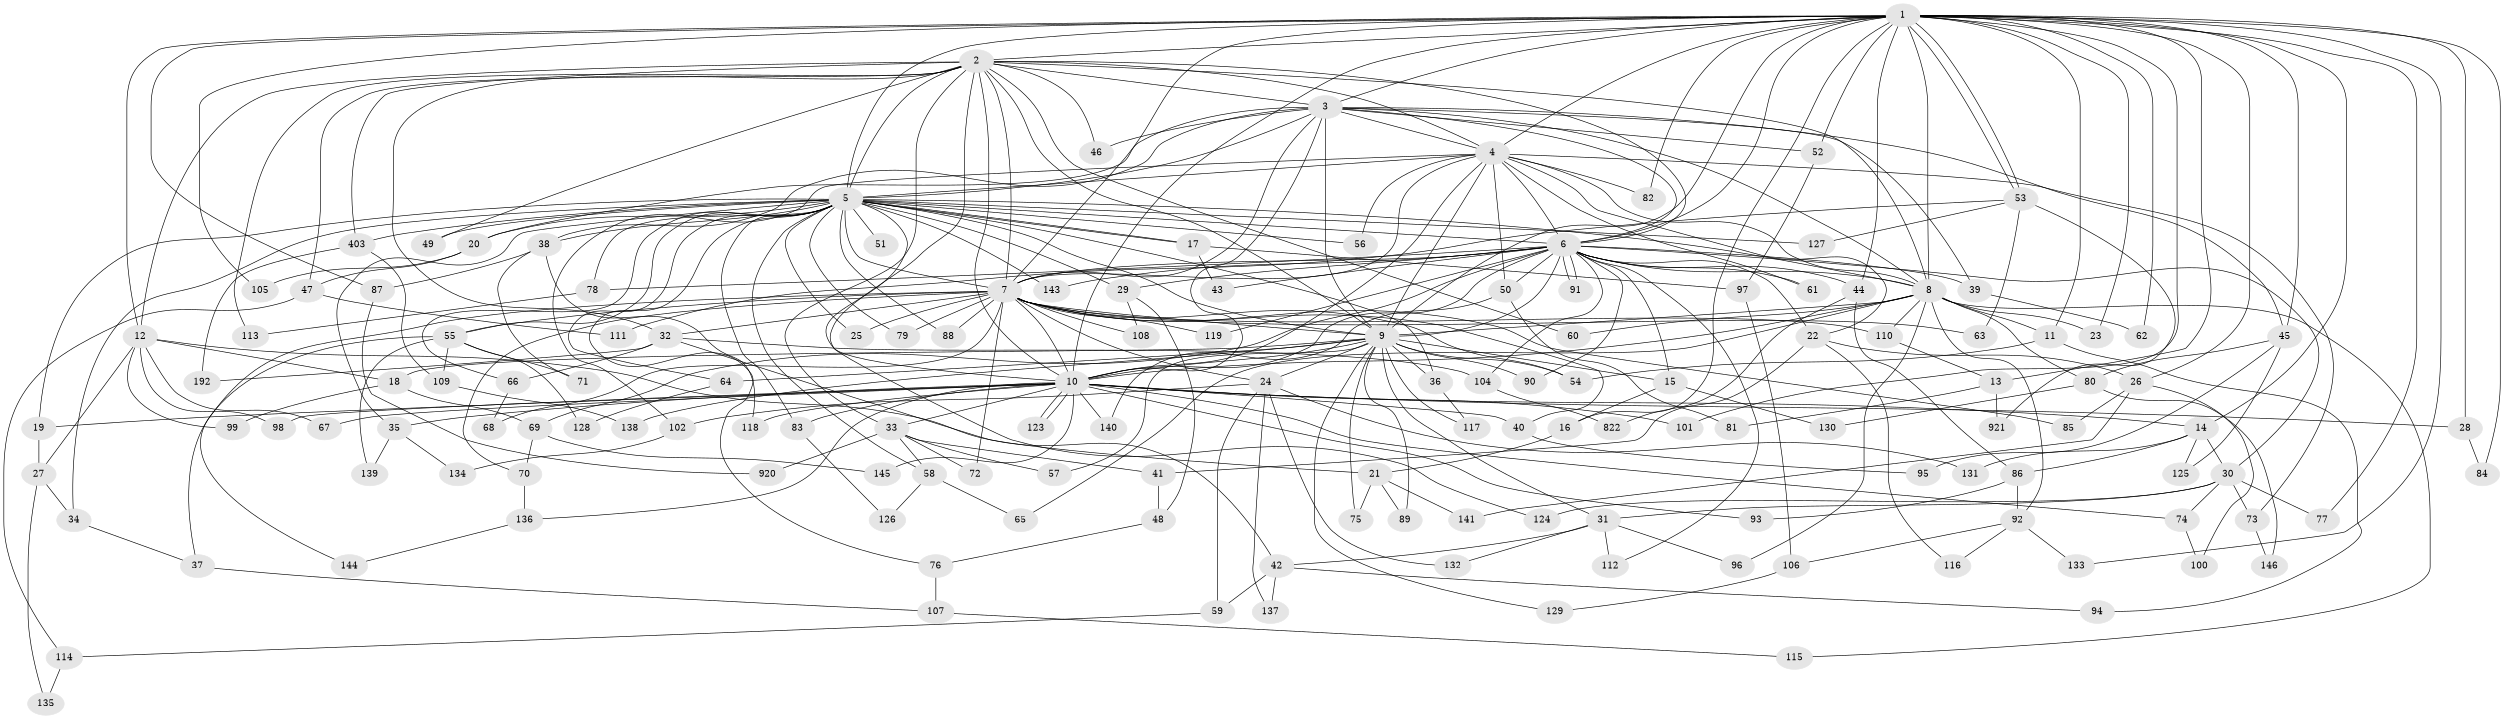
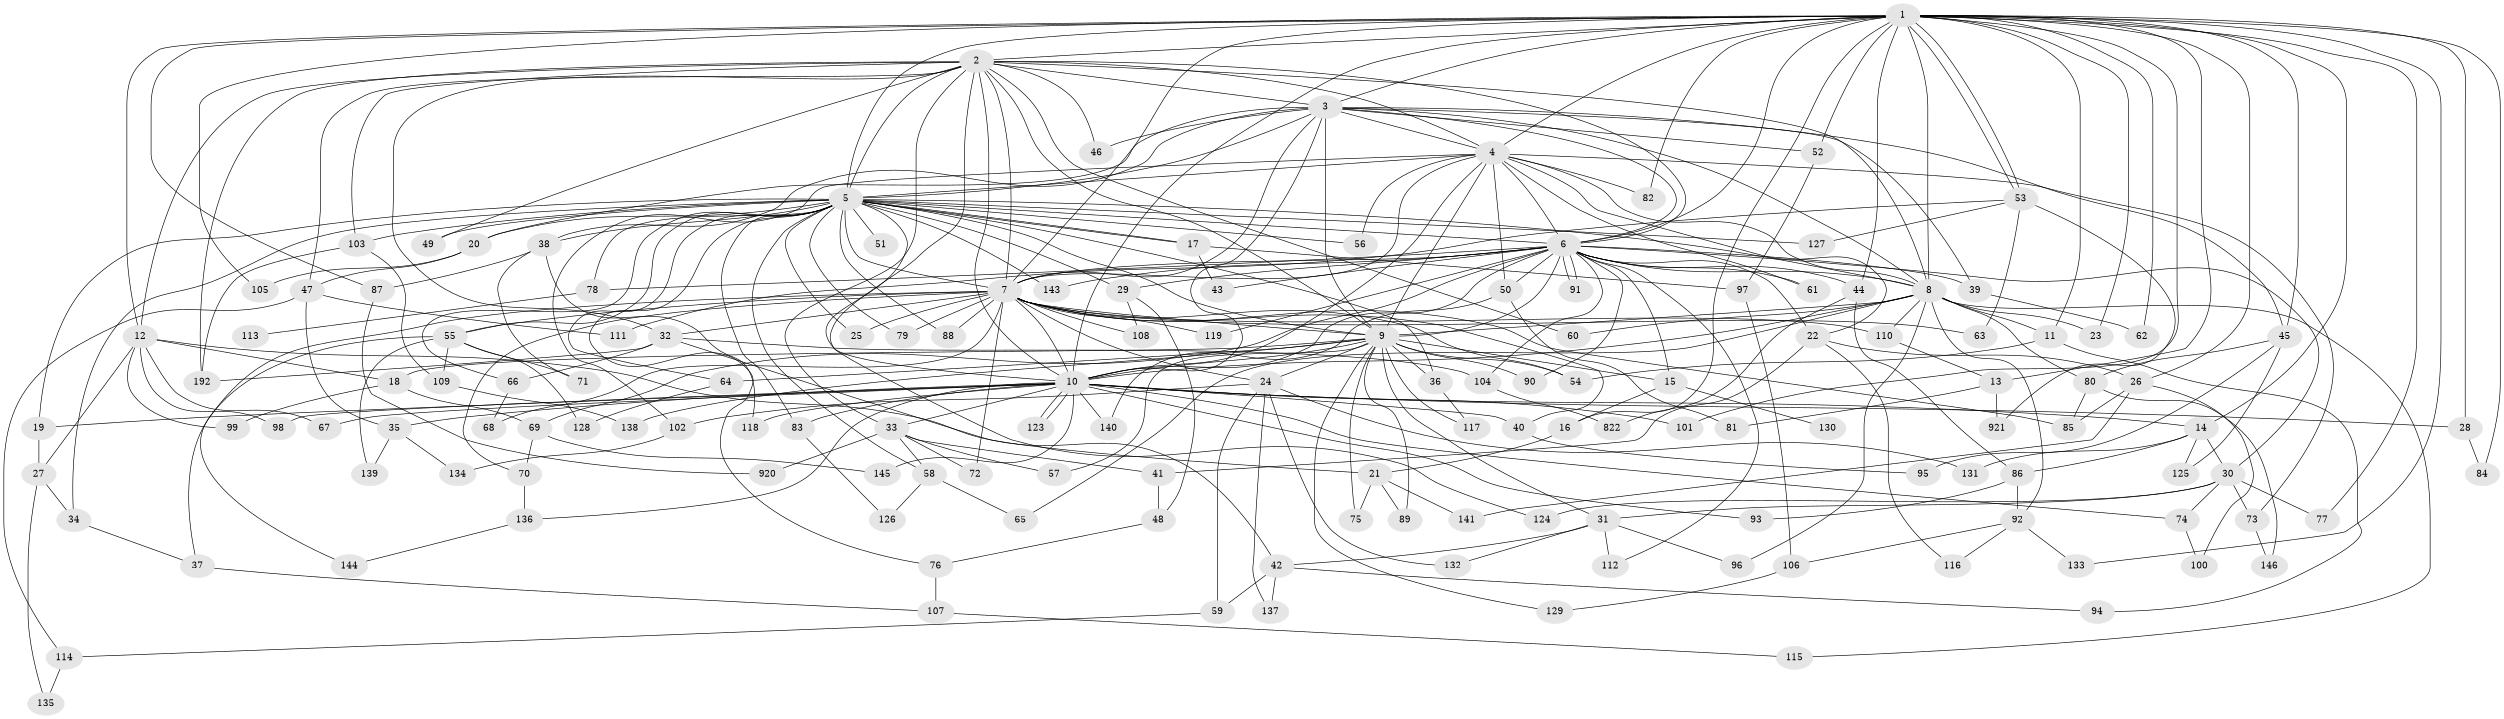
edge "2" -- "113": now "2" -- "192"
edge "1" -- "9": removed
node "403": label "403" -> "103"
edge "5" -- "35": now "47" -- "35"
edge "80" -- "130": now "80" -- "85"
